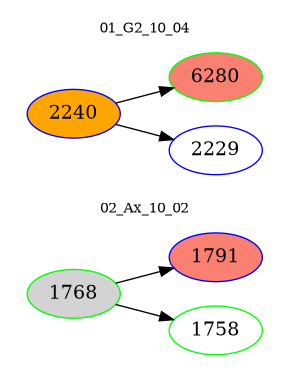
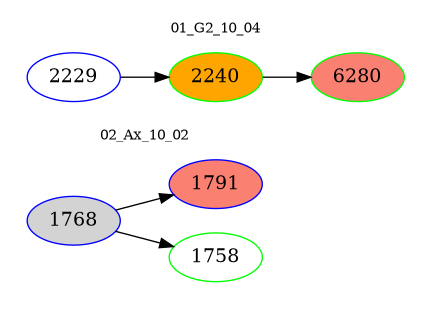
node "2240": color blue -> green
edge "2240" -> "2229": reversed
node "1768": color green -> blue
